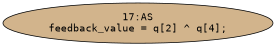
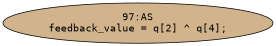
node "17:AS feedback_value = q[2] ^ q[4];": label "17:AS feedback_value = q[2] ^ q[4];" -> "97:AS feedback_value = q[2] ^ q[4];"
